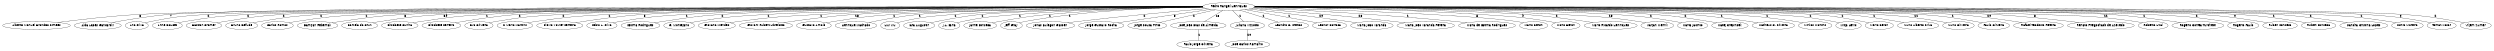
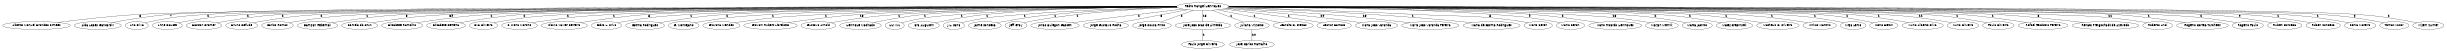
edge "Pedro Rangel Henriques" -- "Rafael Teodósio Pereira": label "20" -> "1"
node "Elisabete Cunha": label "Elisabete Cunha" -> "Elisabete Ramalho"
node "Sandra Cristina Lopes": removed
